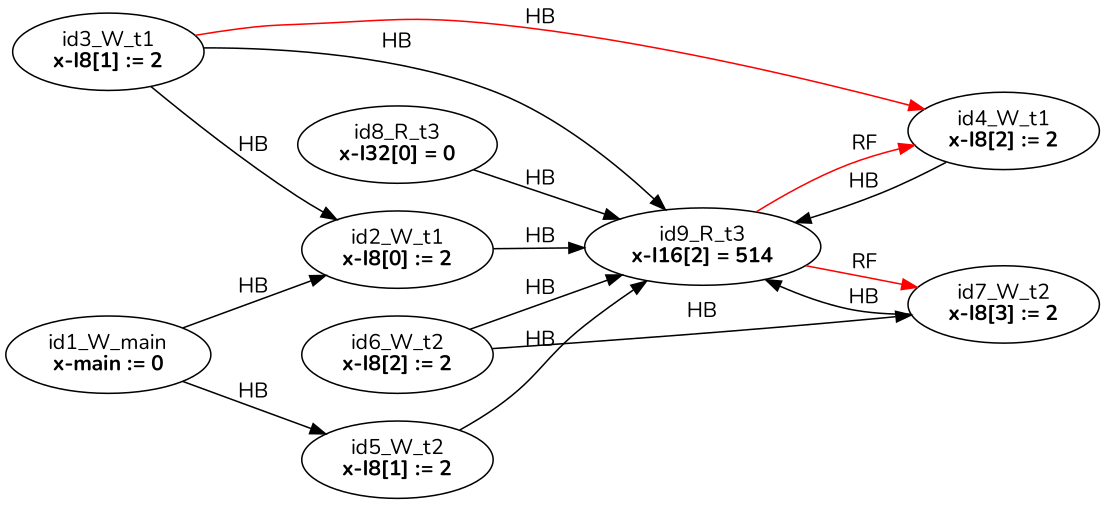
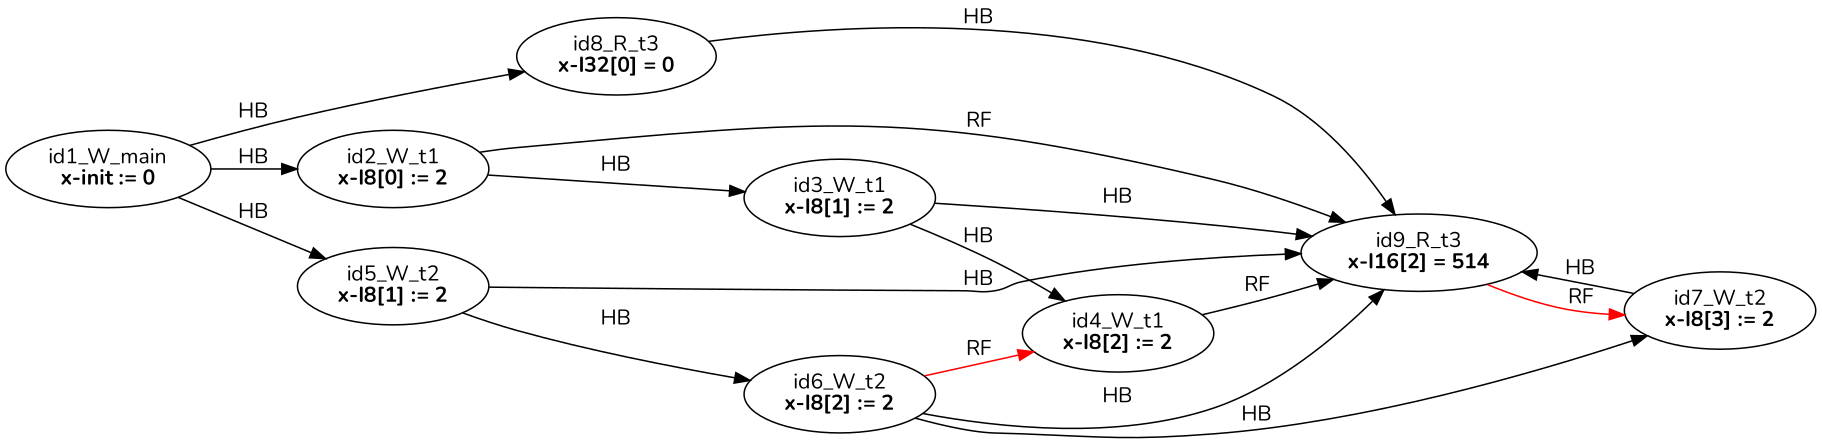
edge "id3_W_t1" -> "id4_W_t1": color red -> black
edge "id1_W_main" -> "id8_R_t3": added, label "HB"
edge "id3_W_t1" -> "id2_W_t1": reversed
edge "id9_R_t3" -> "id4_W_t1": now "id6_W_t2" -> "id4_W_t1"
edge "id4_W_t1" -> "id9_R_t3": label "HB" -> "RF"
edge "id2_W_t1" -> "id9_R_t3": label "HB" -> "RF"
edge "id5_W_t2" -> "id6_W_t2": added, label "HB"
node "id1_W_main": text "x-main := 0" -> "x-init := 0"
